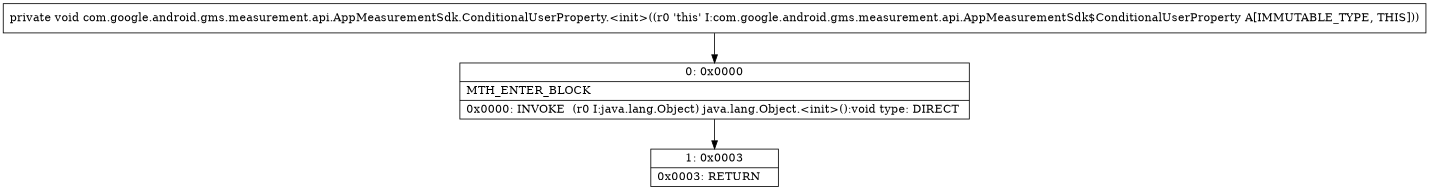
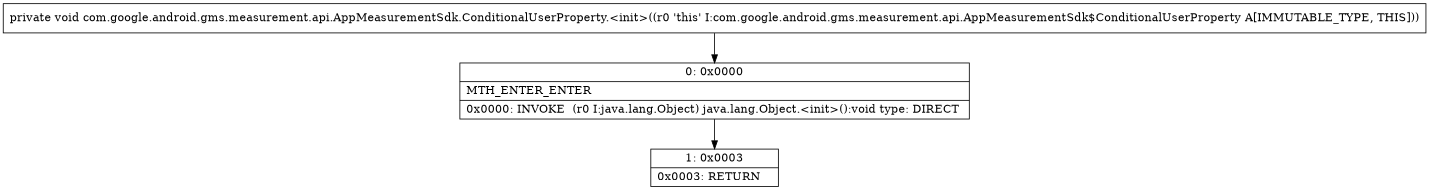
node "0: 0x0000": text "MTH_ENTER_BLOCK" -> "MTH_ENTER_ENTER"
